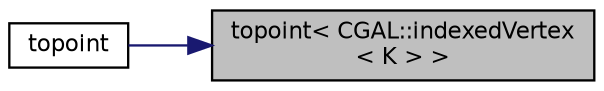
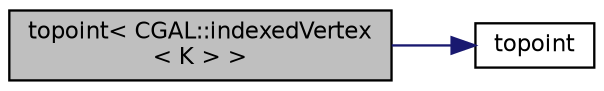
edge "topoint" -> "topoint< CGAL::indexedVertex < K > >": reversed
